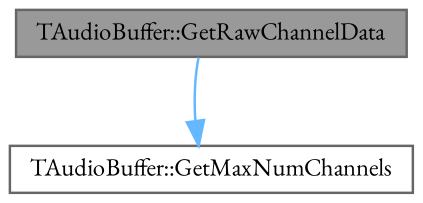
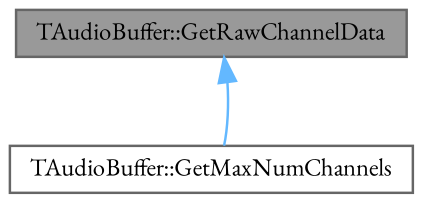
edge "TAudioBuffer::GetRawChannelData" -> "TAudioBuffer::GetMaxNumChannels": reversed
